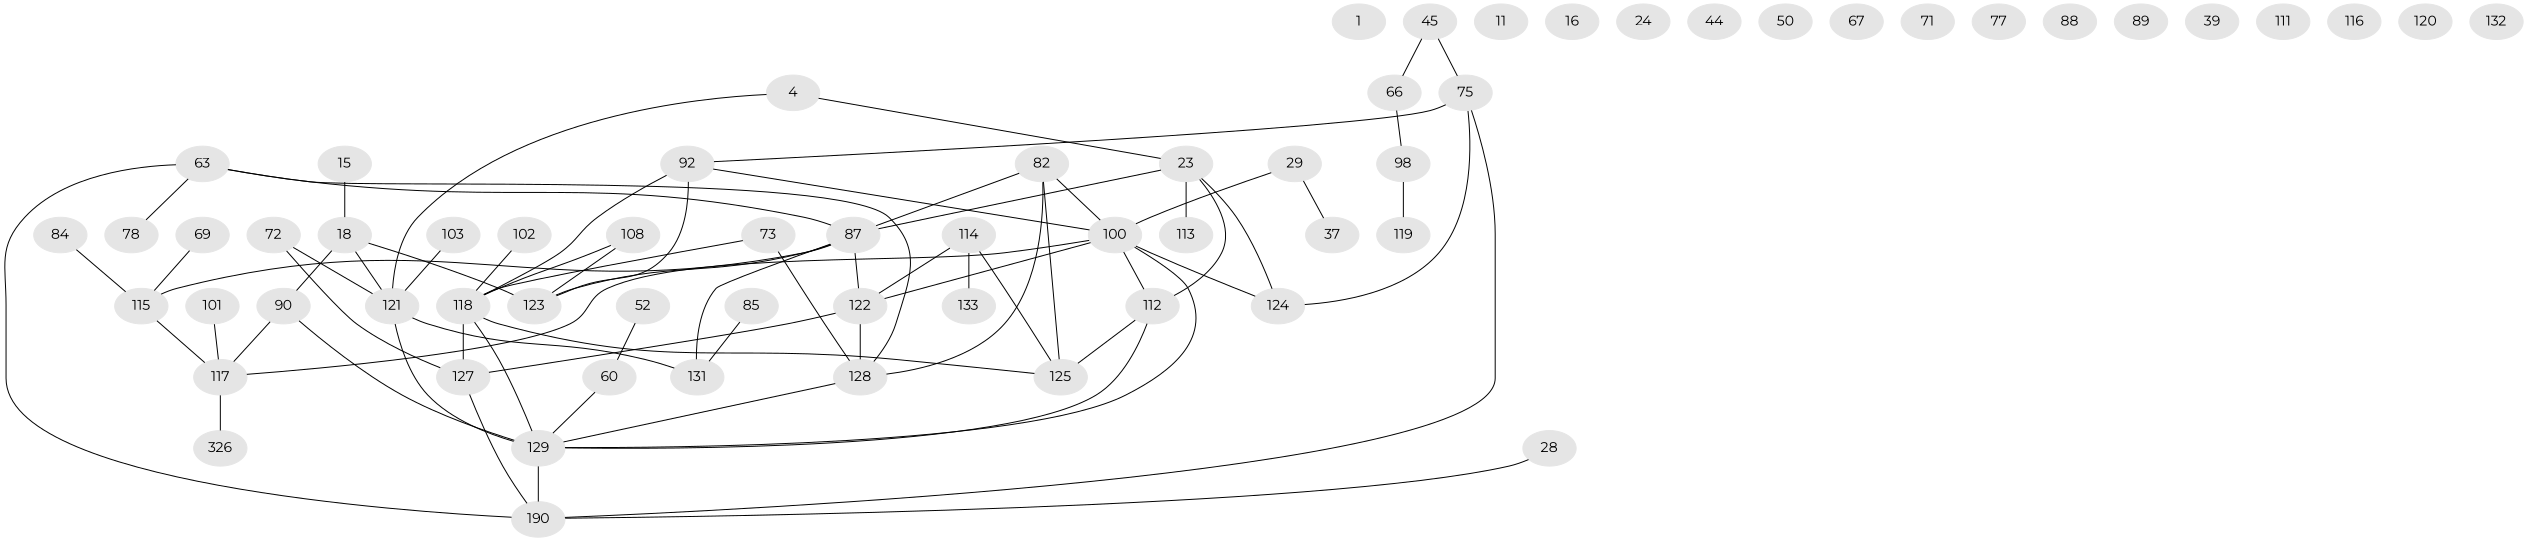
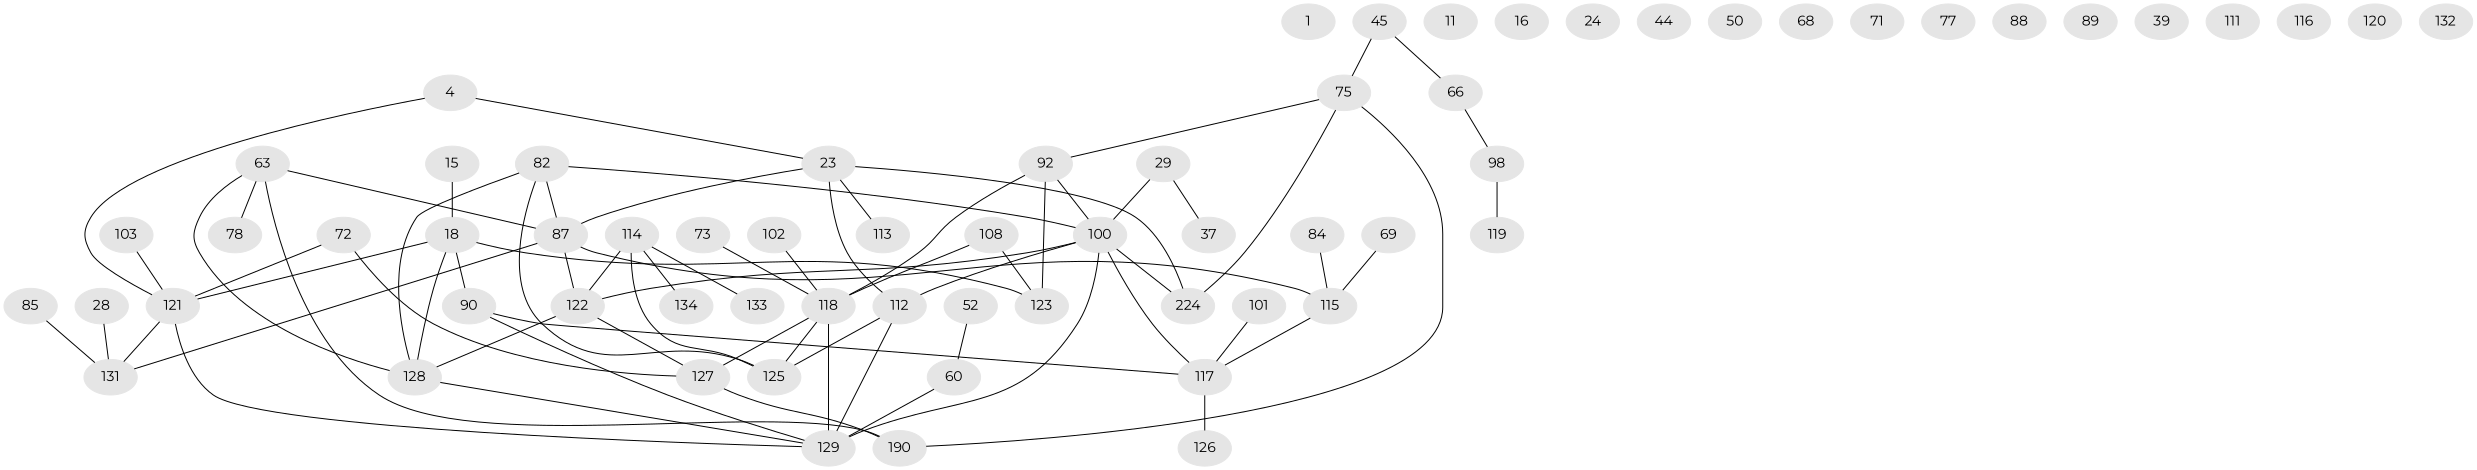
node "67": label "67" -> "68"
edge "87" -- "123": removed
node "134": added
node "124": label "124" -> "224"
edge "73" -- "128": now "18" -- "128"
node "326": label "326" -> "126"
edge "129" -- "190": removed
edge "28" -- "190": now "28" -- "131"
